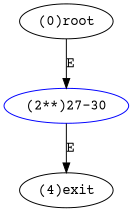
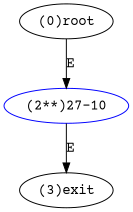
node "(2**)27-30": label "(2**)27-30" -> "(2**)27-10"
node "(4)exit": label "(4)exit" -> "(3)exit"
